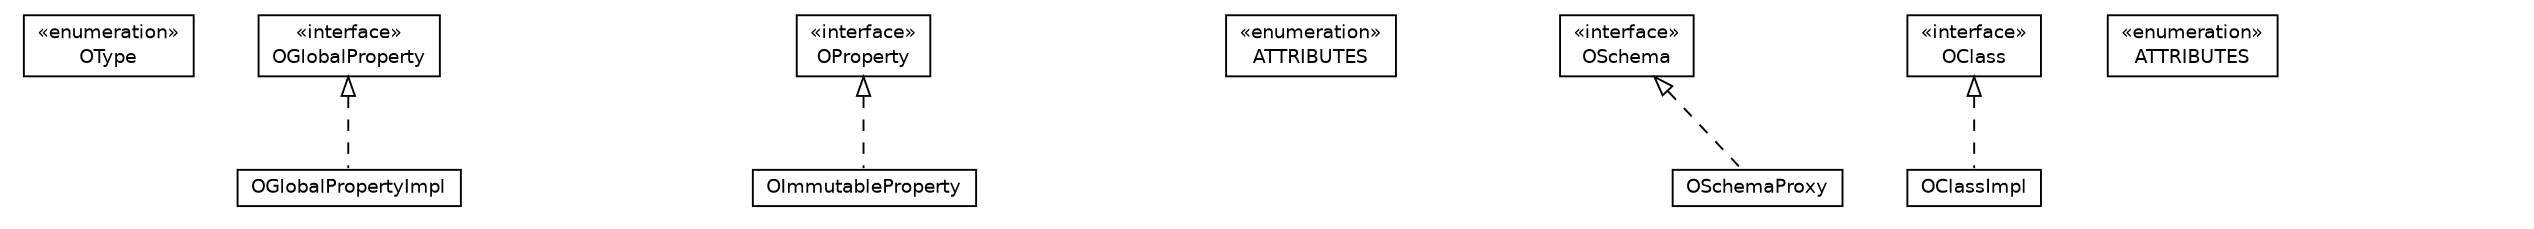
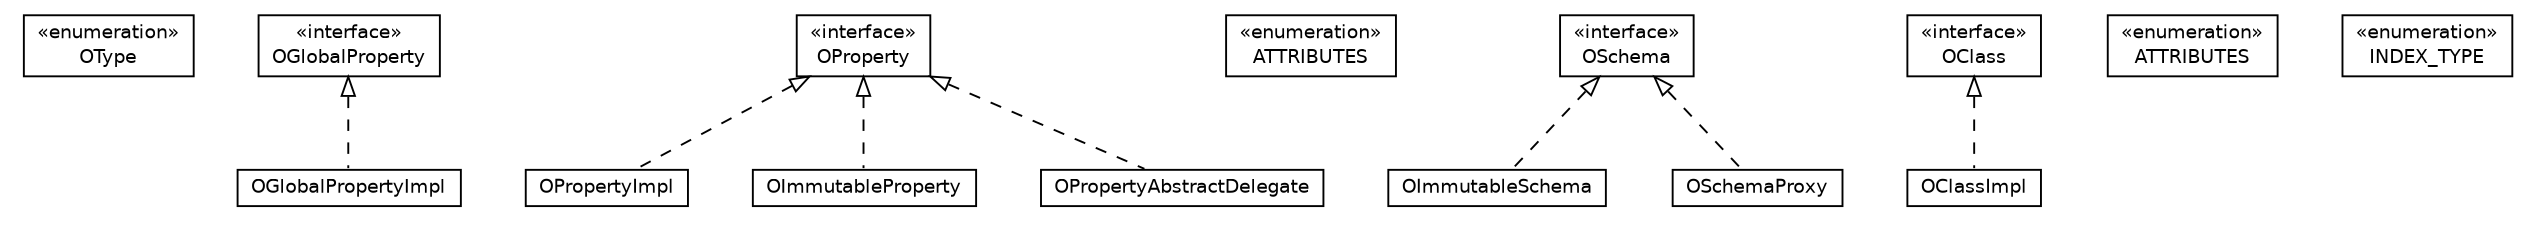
node "INDEX_TYPE": added
node "OPropertyImpl": added
node "OPropertyAbstractDelegate": added
node "OImmutableSchema": added
